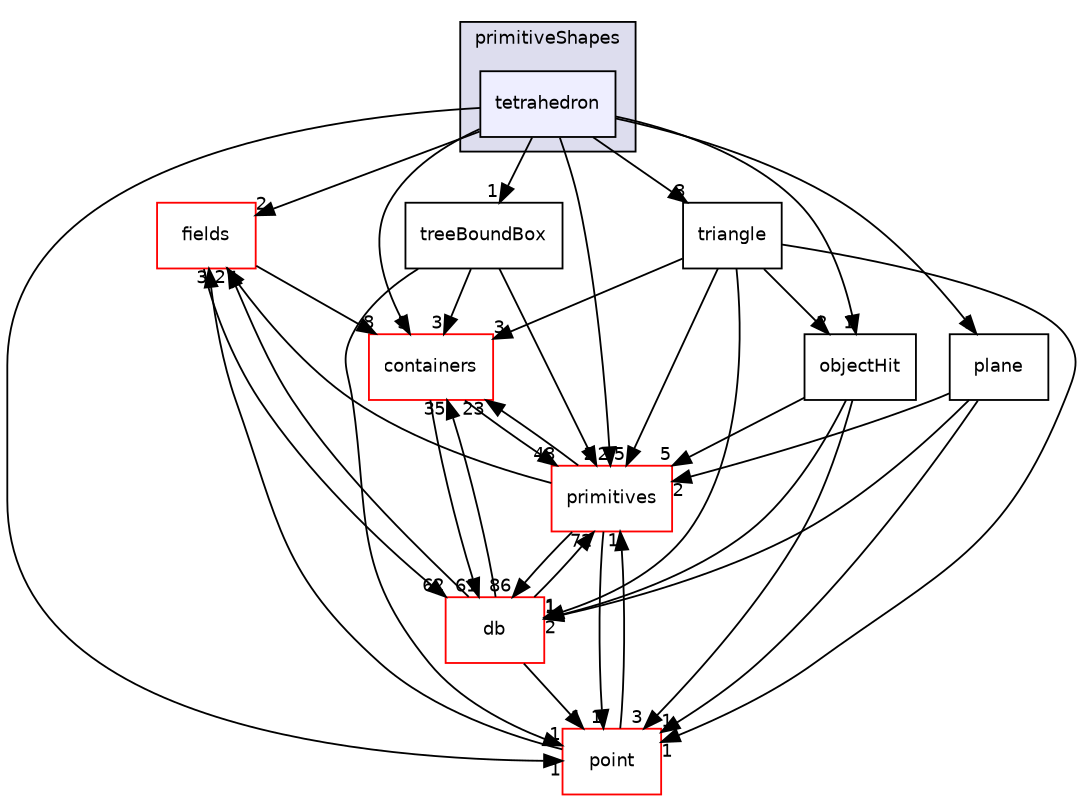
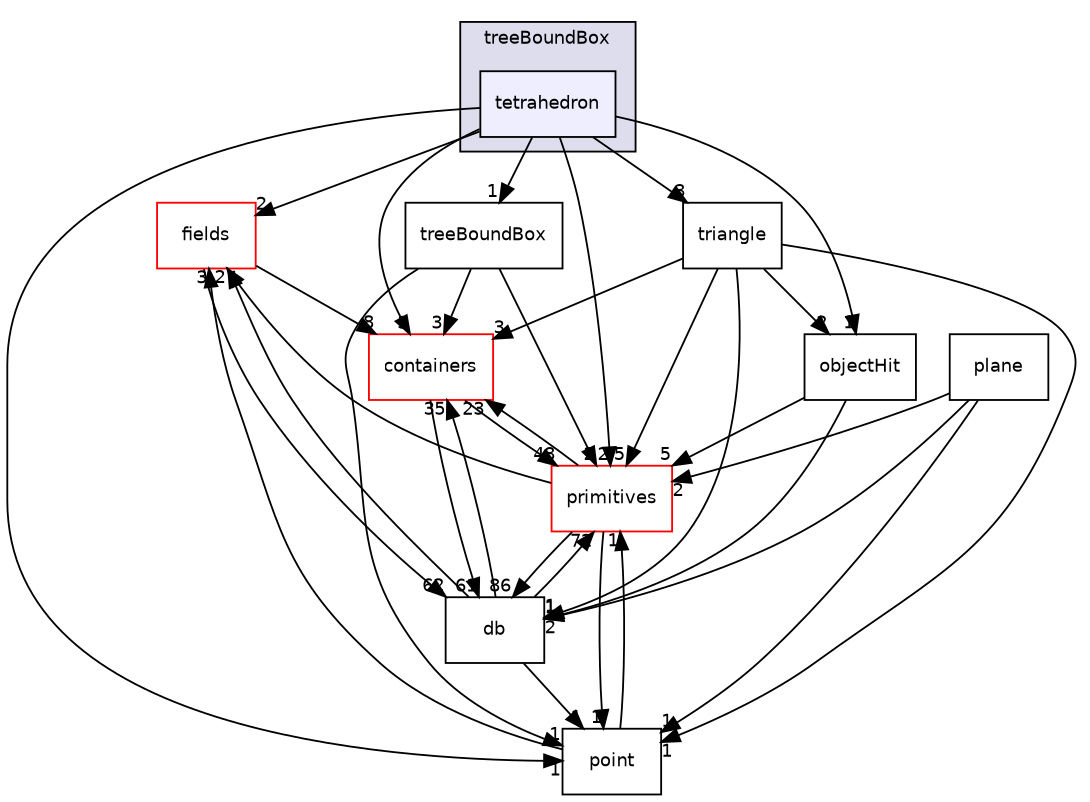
cluster "primitiveShapes": label "primitiveShapes" -> "treeBoundBox"
edge "tetrahedron" -> "plane": removed
edge "objectHit" -> "point": removed
node "db": color red -> black
node "point": color red -> black
